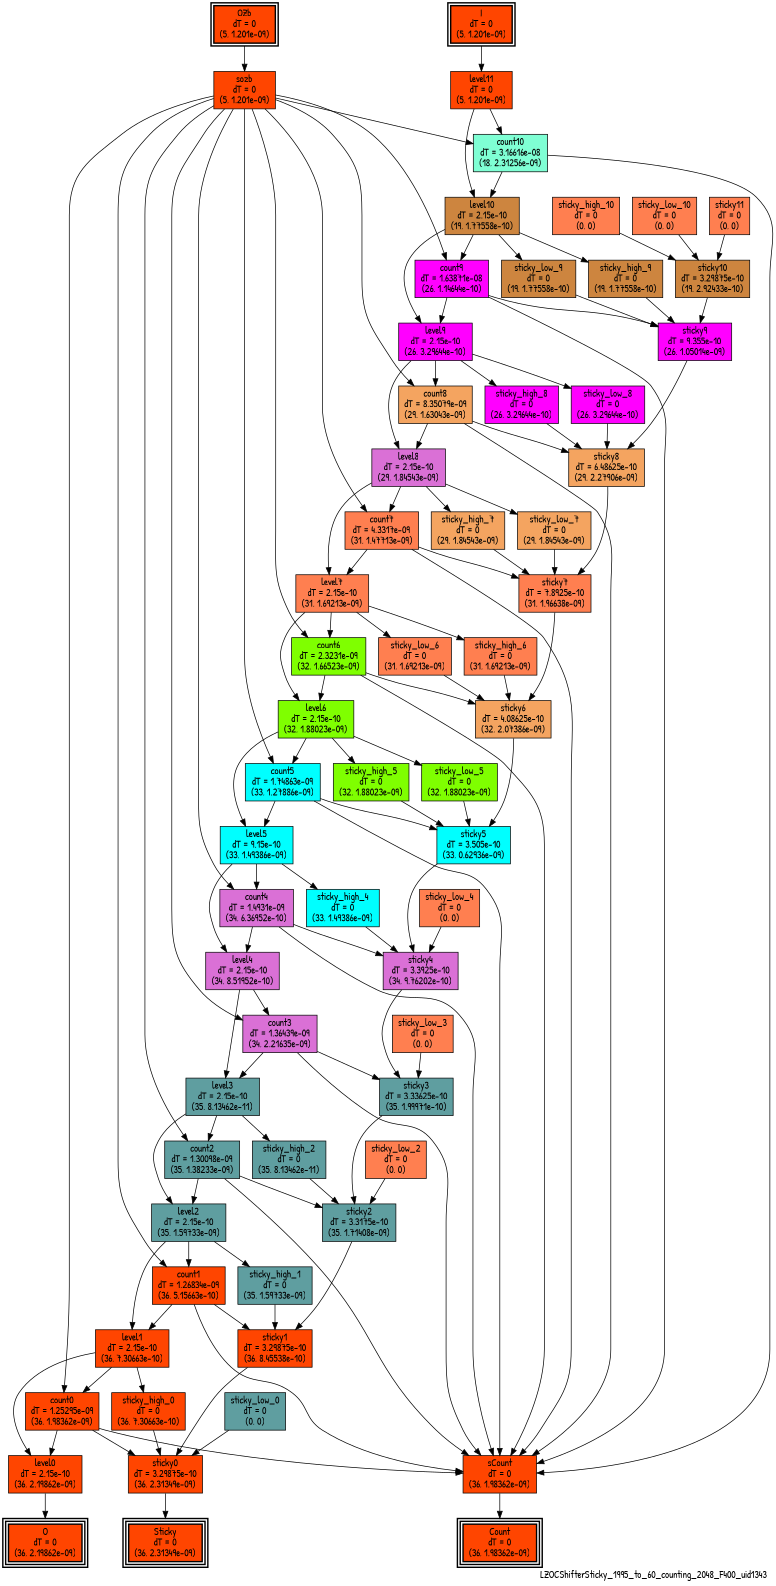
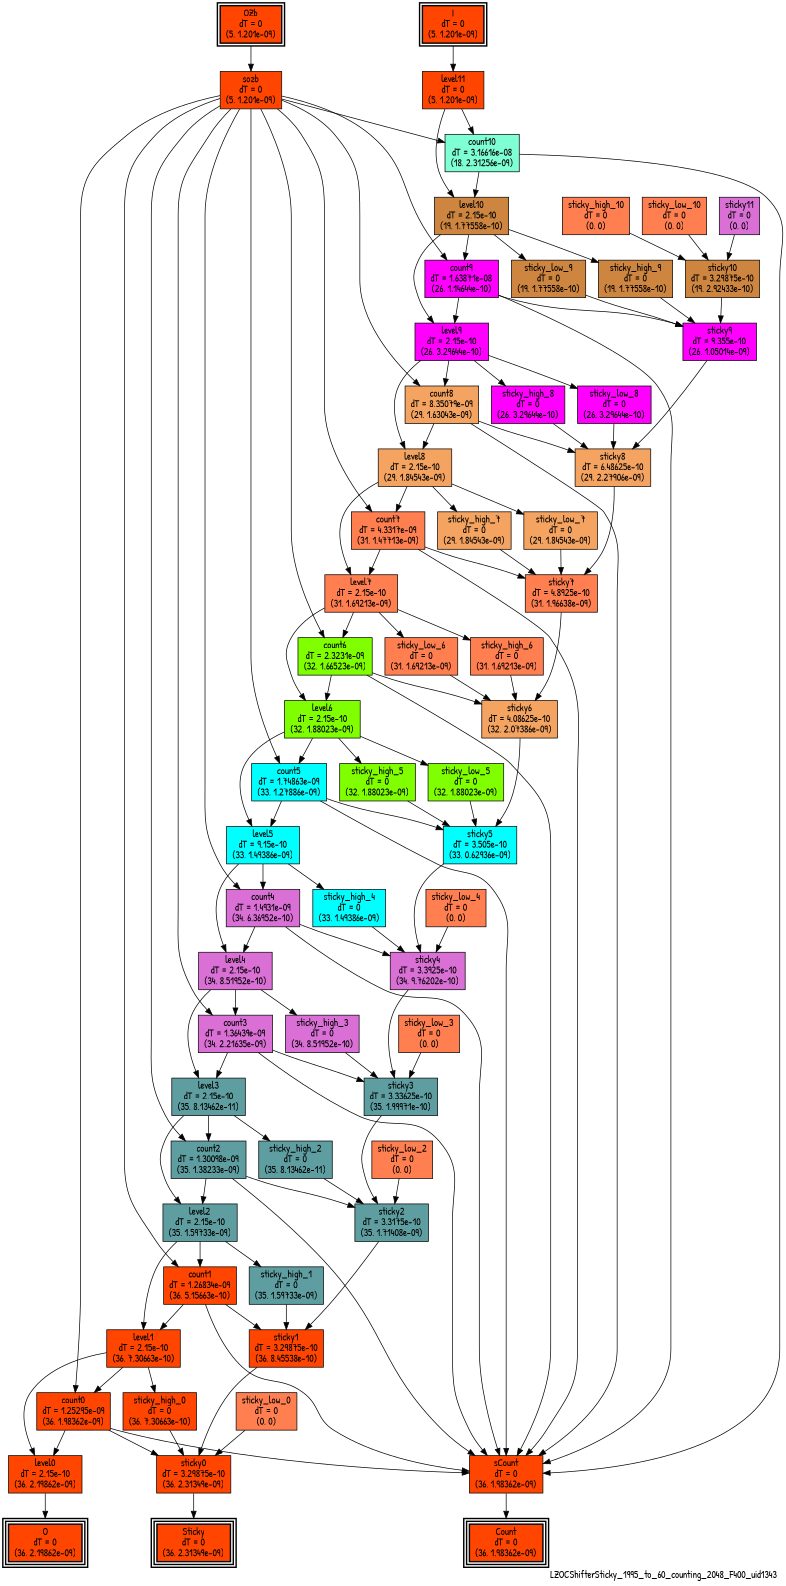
node "sticky11 dT = 0 (0, 0)": fillcolor coral -> orchid
node "level8 dT = 2.15e-10 (29, 1.84543e-09)": fillcolor orchid -> sandybrown
node "sticky7 dT = 7.8925e-10 (31, 1.96638e-09)": label "sticky7 dT = 7.8925e-10 (31, 1.96638e-09)" -> "sticky7 dT = 4.8925e-10 (31, 1.96638e-09)"
node "sticky_high_3 dT = 0 (34, 8.51952e-10)": added
node "sticky_low_0 dT = 0 (0, 0)": fillcolor cadetblue -> coral
